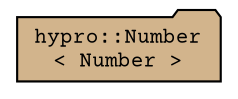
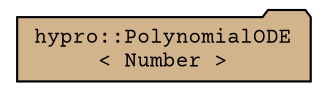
node "hypro::Number < Number >": label "hypro::Number < Number >" -> "hypro::PolynomialODE < Number >"
